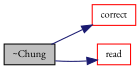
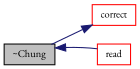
edge "~Chung" -> "read": reversed
